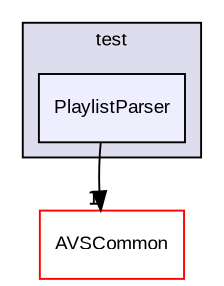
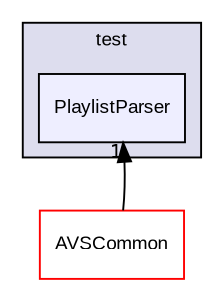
edge "PlaylistParser" -> "AVSCommon": reversed
